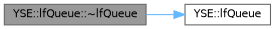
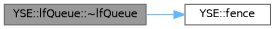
node "YSE::lfQueue": label "YSE::lfQueue" -> "YSE::fence"
